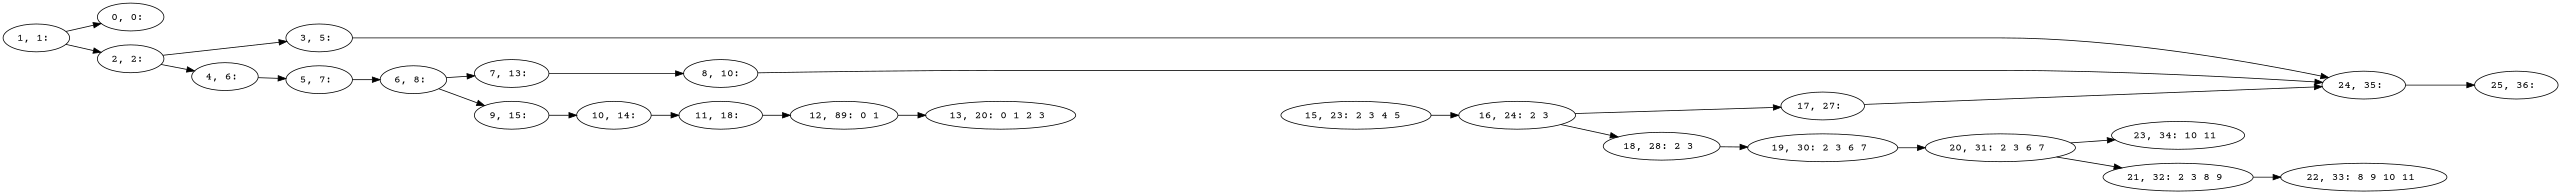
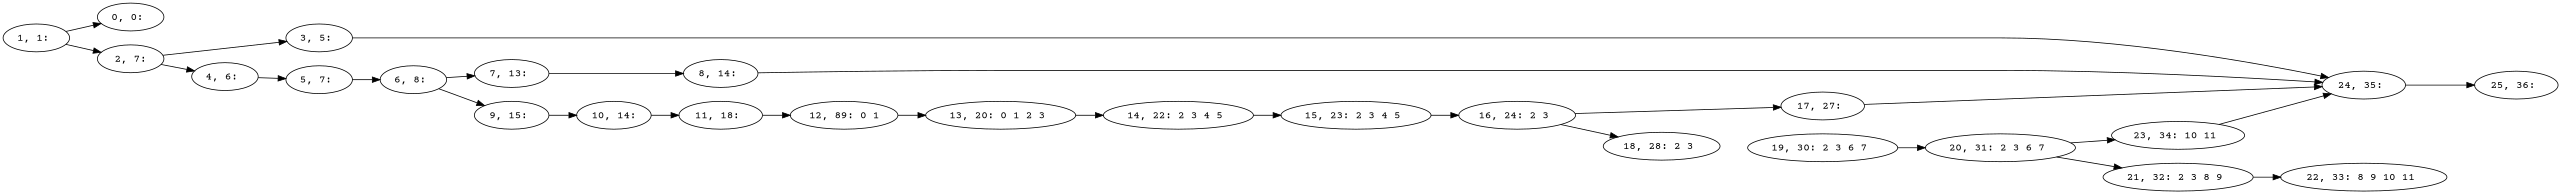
node "2, 2:": label "2, 2:" -> "2, 7:"
node "8, 10:": label "8, 10:" -> "8, 14:"
edge "23, 34: 10 11" -> "24, 35:": added
node "14, 22: 2 3 4 5": added
edge "18, 28: 2 3" -> "19, 30: 2 3 6 7": removed
